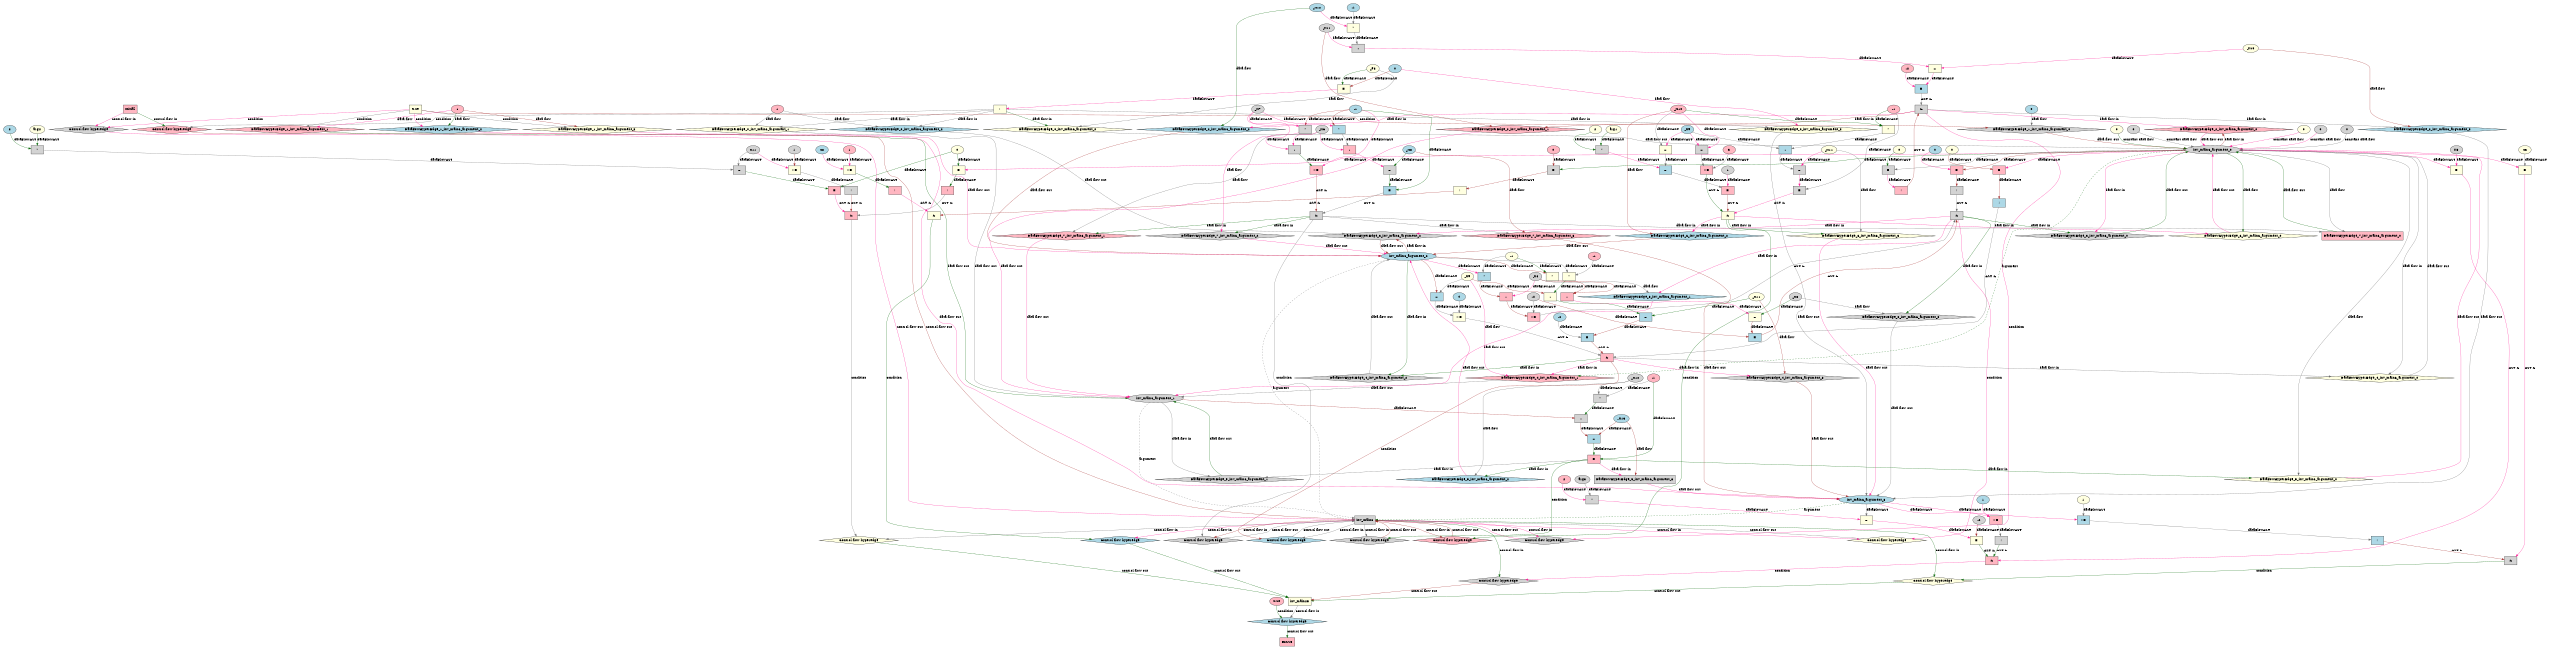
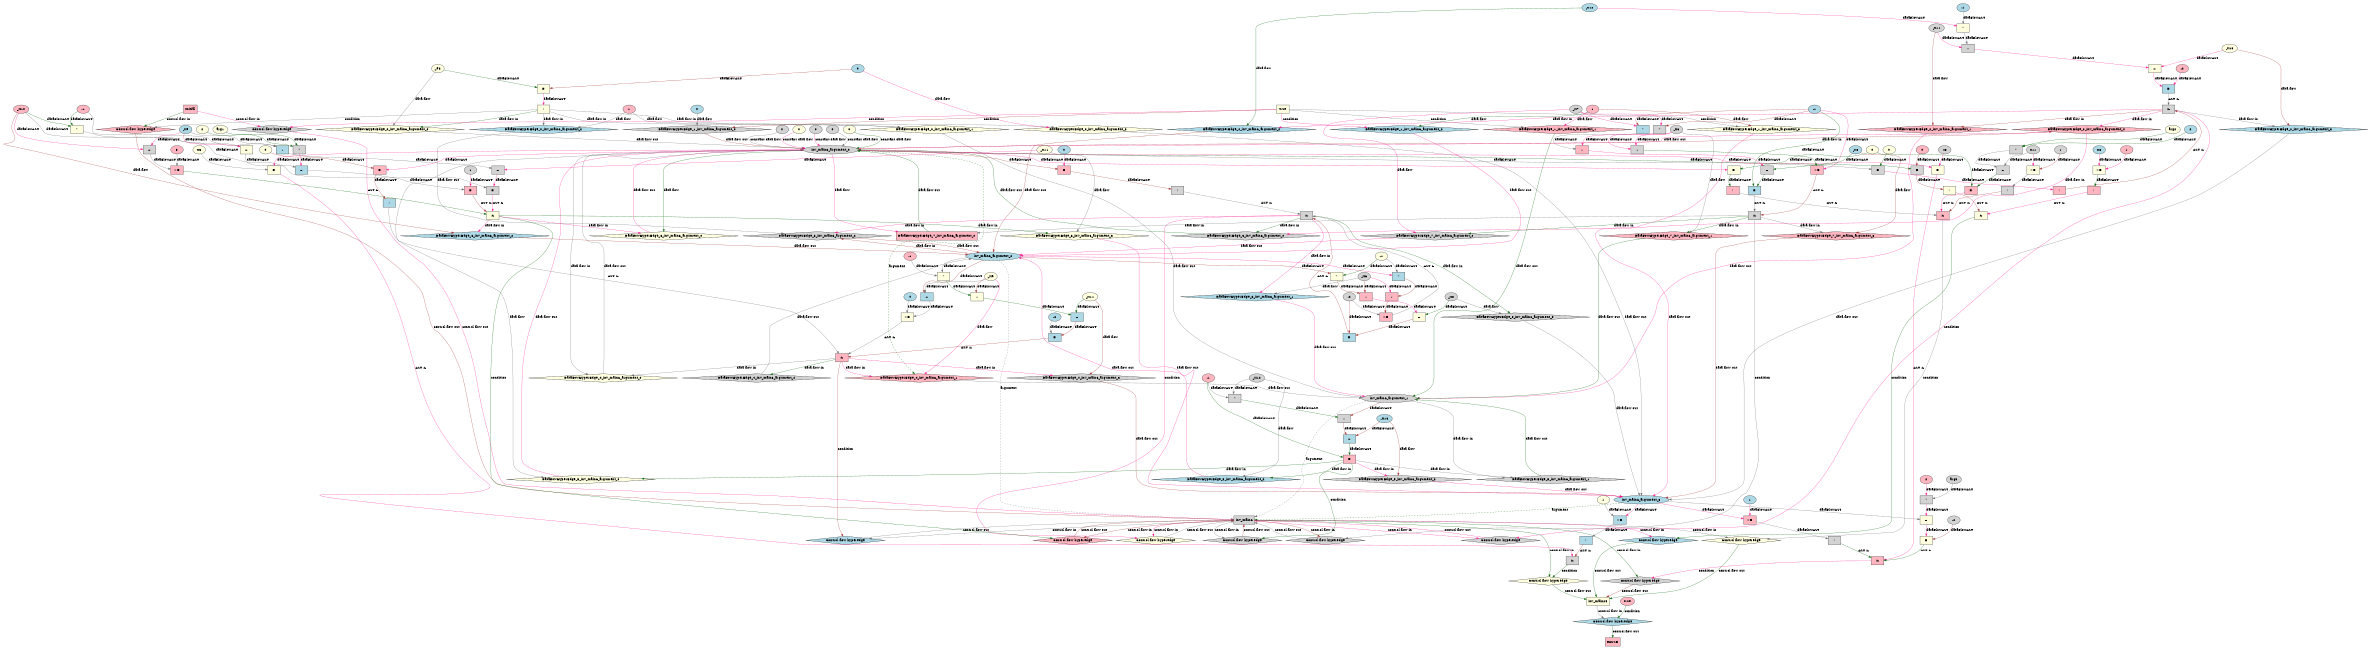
edge "inv_main6_argument_0" -> "DataFowHyperEdge_7_inv_main6_argument_0": color gray40 -> deeppink
edge "inv_main6_argument_0" -> "DataFowHyperEdge_3_inv_main6_argument_0": now "DataFowHyperEdge_2_inv_main6_argument_0" -> "DataFowHyperEdge_3_inv_main6_argument_0"
edge "inv_main6_argument_2" -> "DataFowHyperEdge_4_inv_main6_argument_2": removed, label "data flow in"
edge "DataFowHyperEdge_7_inv_main6_argument_1" -> "inv_main6_argument_1": color deeppink -> darkgreen
node "DataFowHyperEdge_5_inv_main6_argument_3": shape box -> diamond
